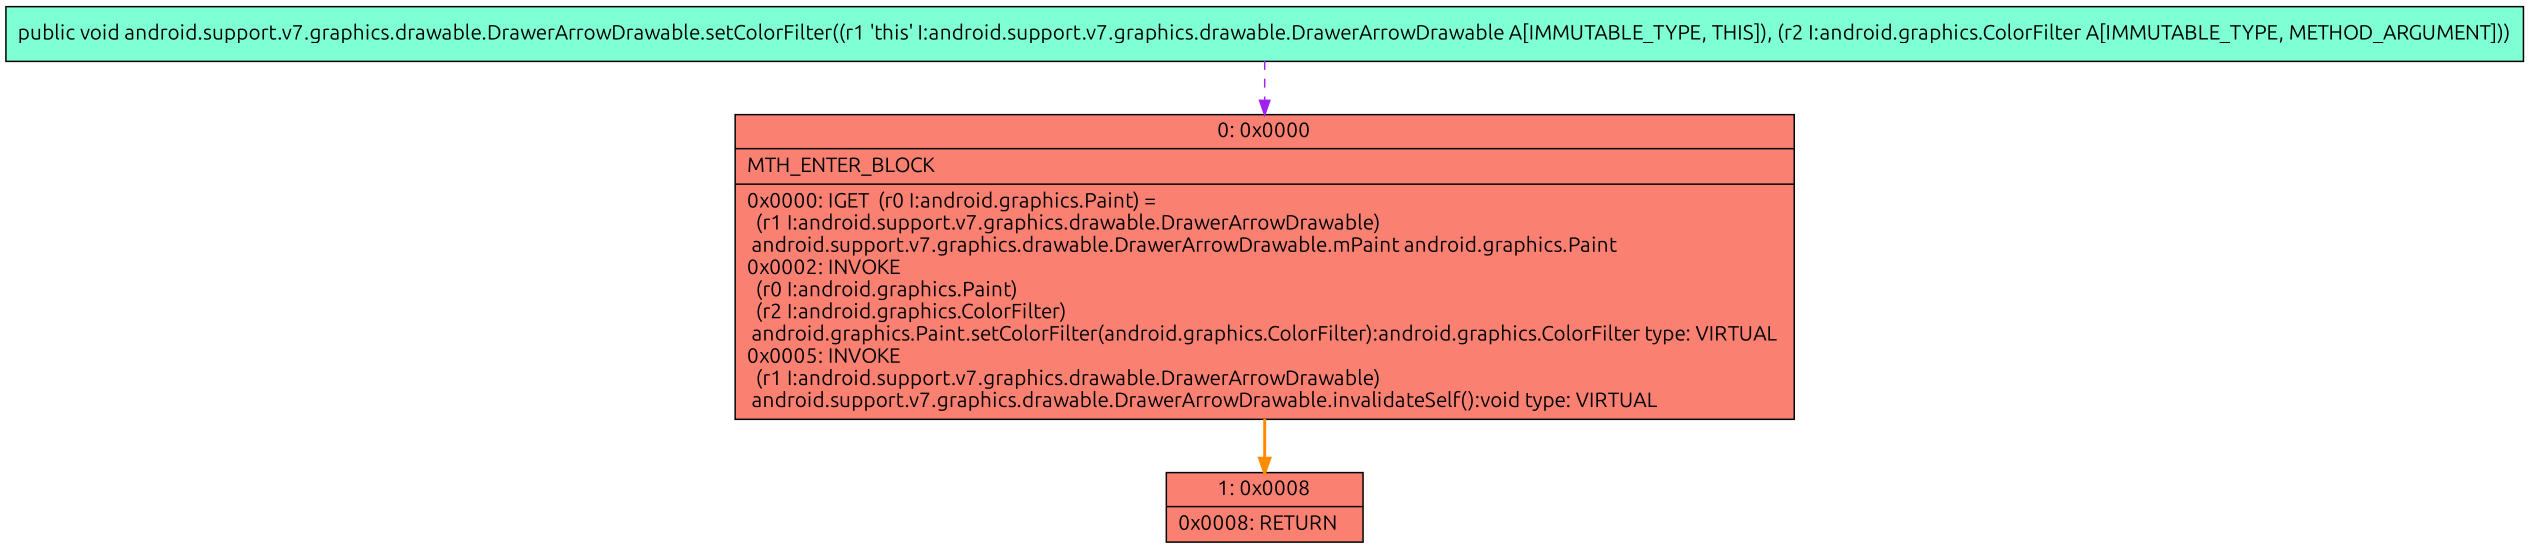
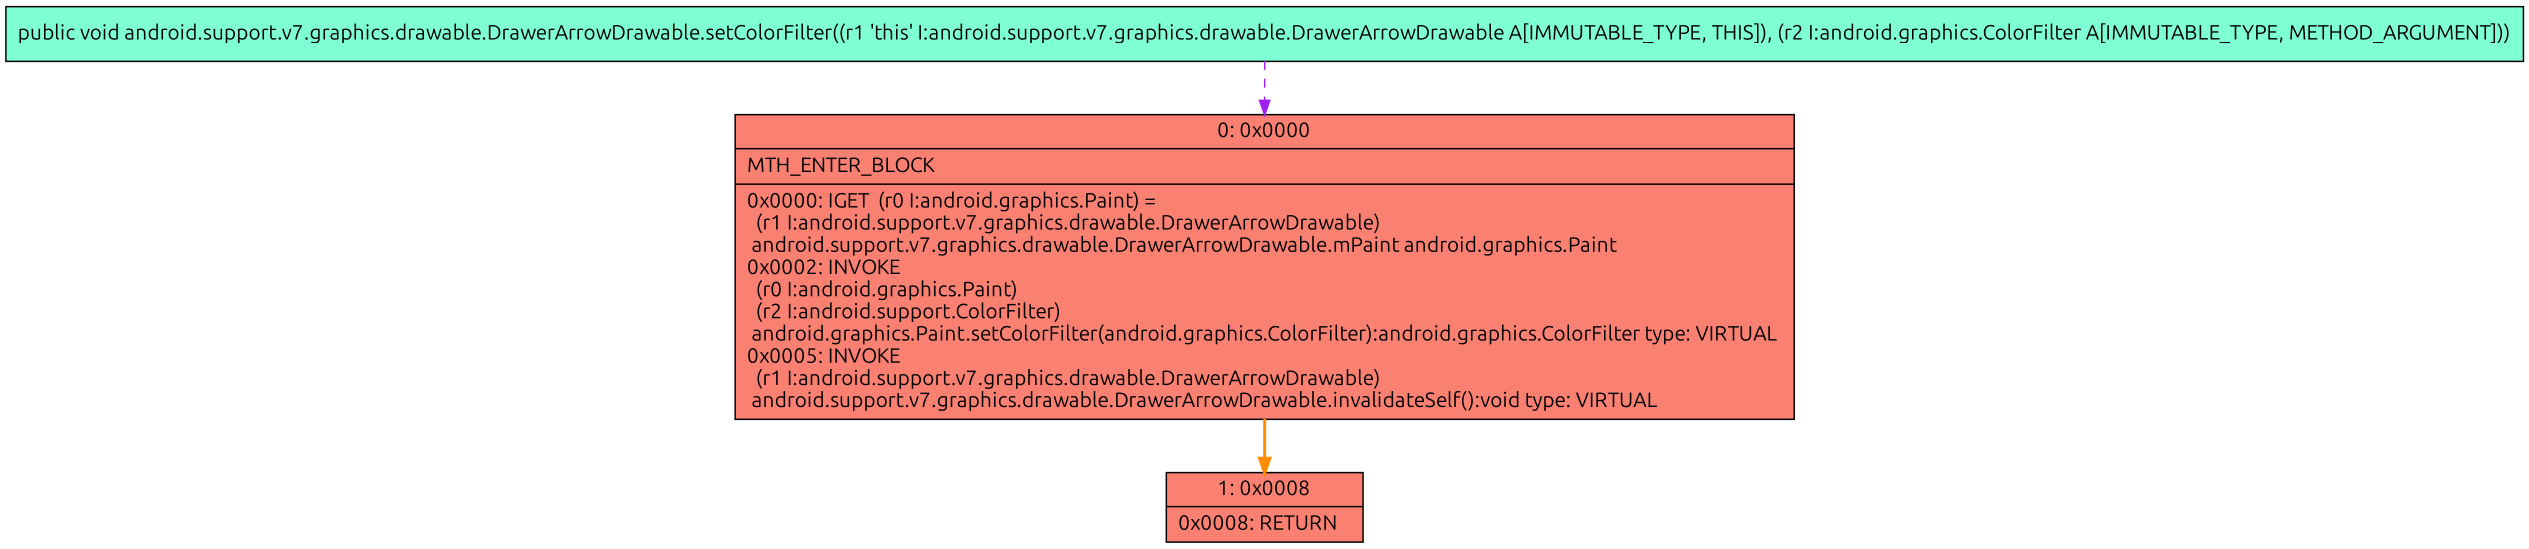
node "0: 0x0000": text "(r2 I:android.graphics.ColorFilter)" -> "(r2 I:android.support.ColorFilter)"
